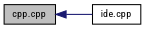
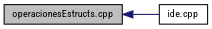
node "cpp.cpp": label "cpp.cpp" -> "operacionesEstructs.cpp"
